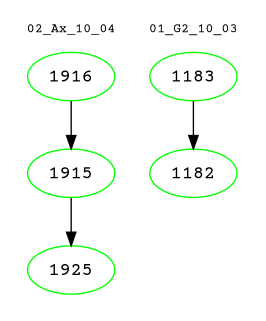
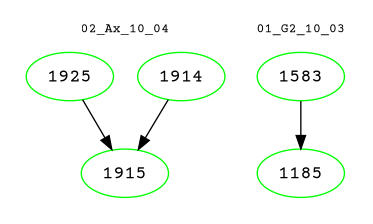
node "1916": label "1916" -> "1914"
node "1183": label "1183" -> "1583"
node "1182": label "1182" -> "1185"
edge "1915" -> "1925": reversed
